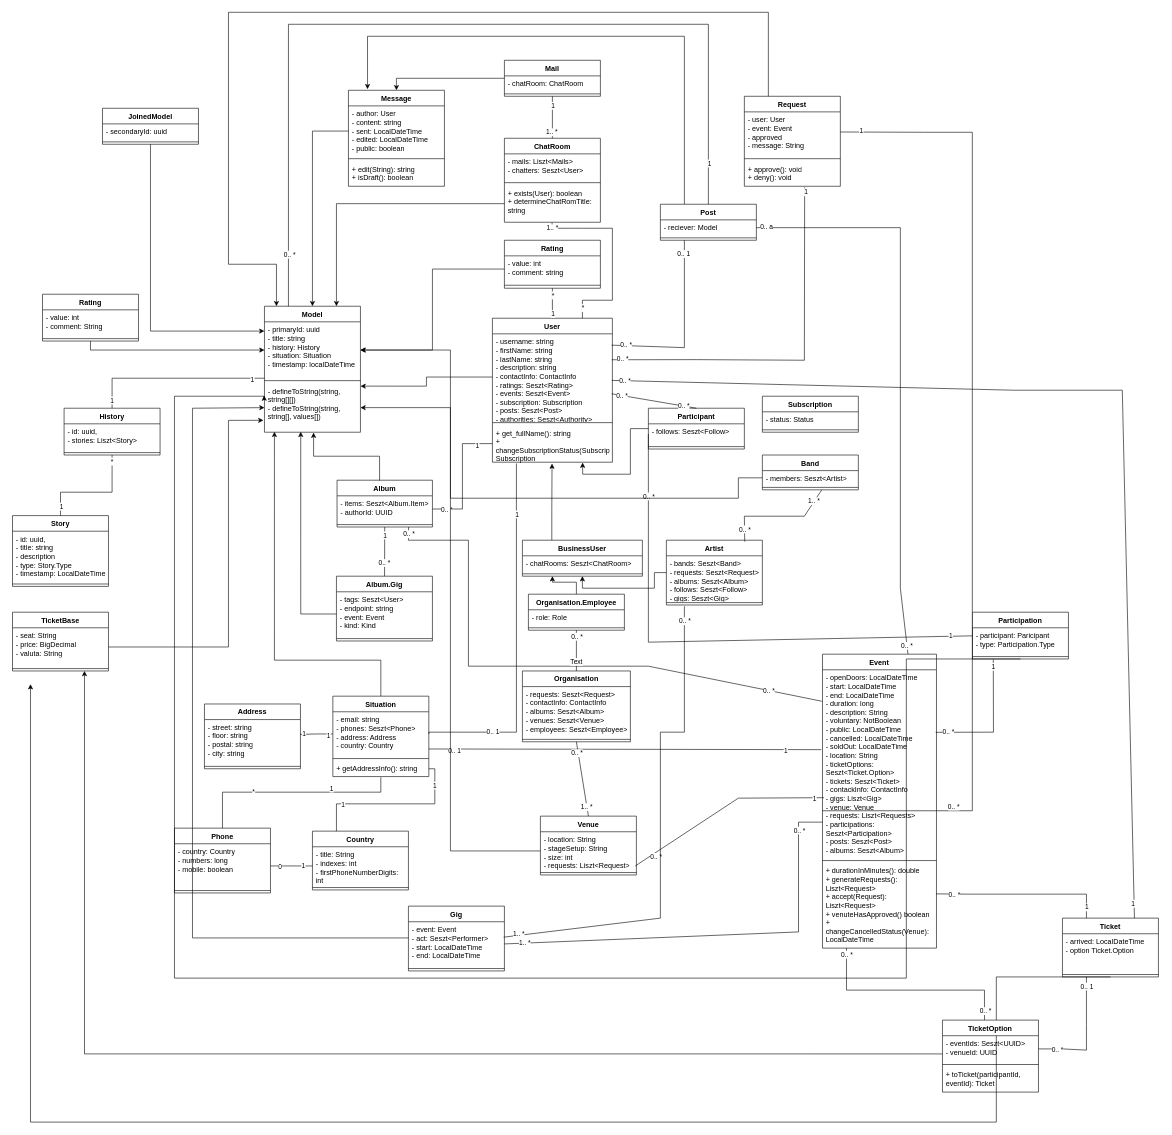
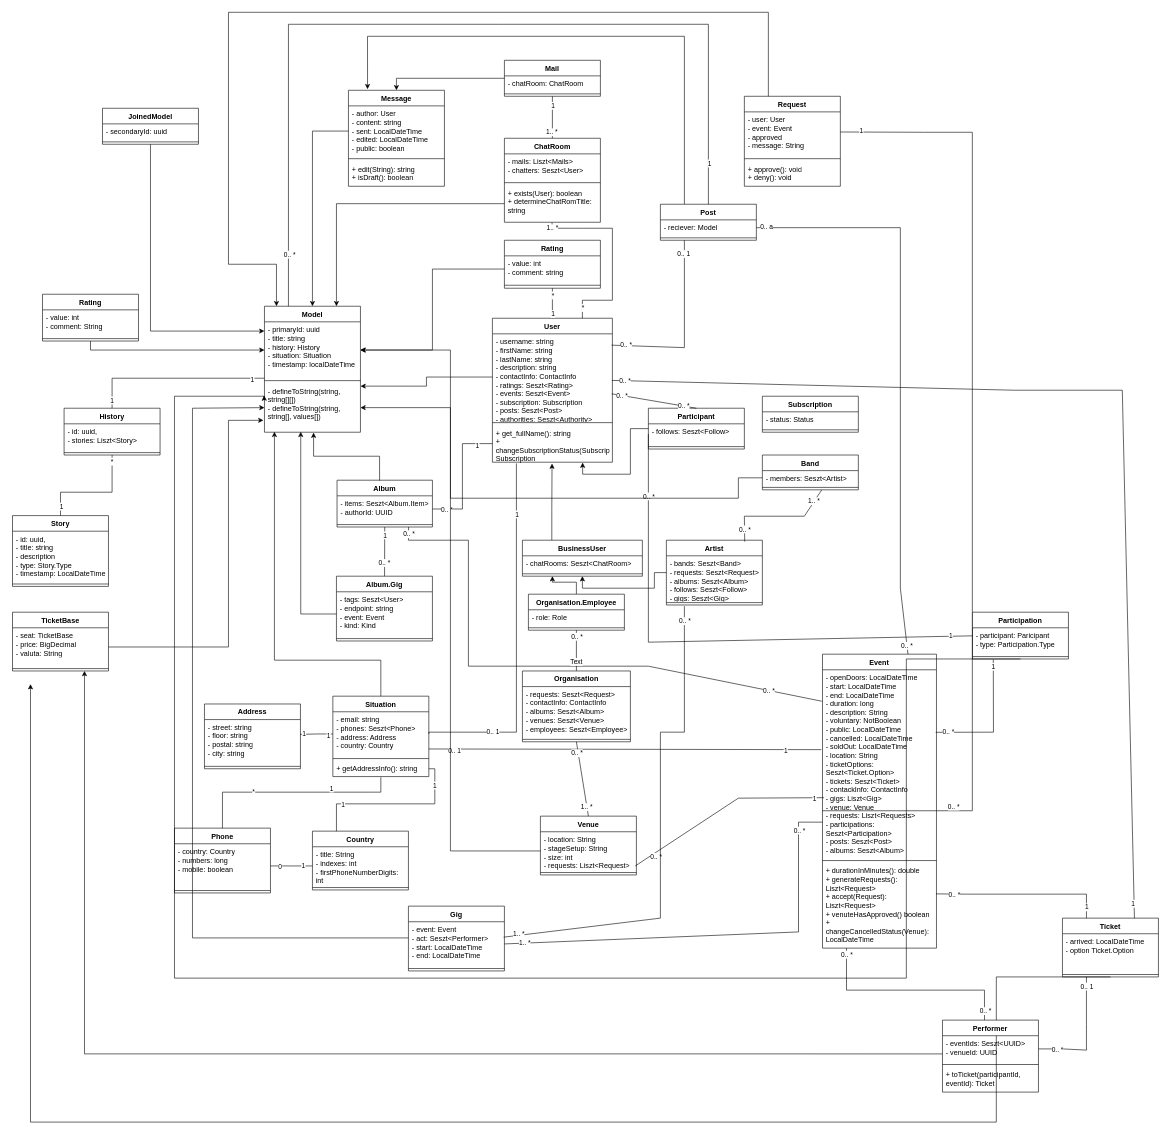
edge "+ approve(): void + deny(): void" -- "- username: string - firstName: string - lastName: string - description: string - contactInfo: ContactInfo - ratings: Seszt<Rating> - events: Seszt<Event> - subscription: Subscription - posts: Seszt<Post> - authorities: Seszt<Authority>": removed, labels "1", "0.. *"
node "- seat: String - price: BigDecimal - valuta: String": label "- seat: String - price: BigDecimal - valuta: String" -> "- seat: TicketBase - price: BigDecimal - valuta: String"
node "TicketOption": label "TicketOption" -> "Performer"
